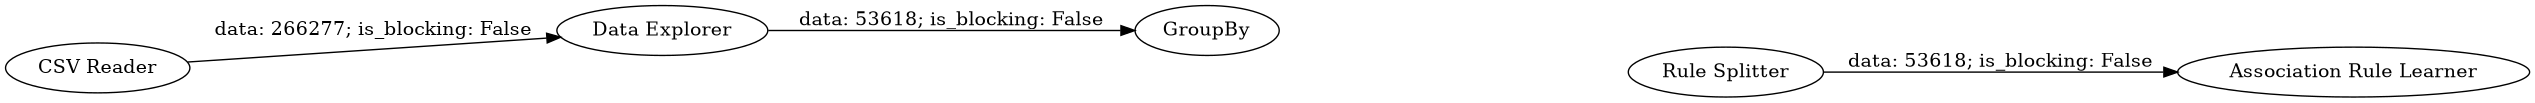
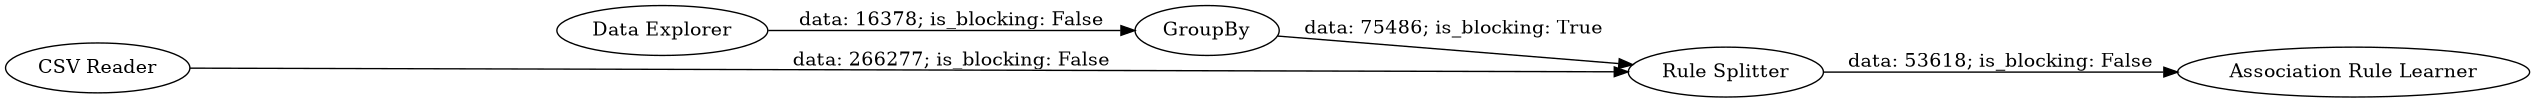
edge "Data Explorer" -> "GroupBy": label "data: 53618; is_blocking: False" -> "data: 16378; is_blocking: False"
edge "CSV Reader" -> "Data Explorer": now "CSV Reader" -> "Rule Splitter"
edge "GroupBy" -> "Rule Splitter": added, label "data: 75486; is_blocking: True"
